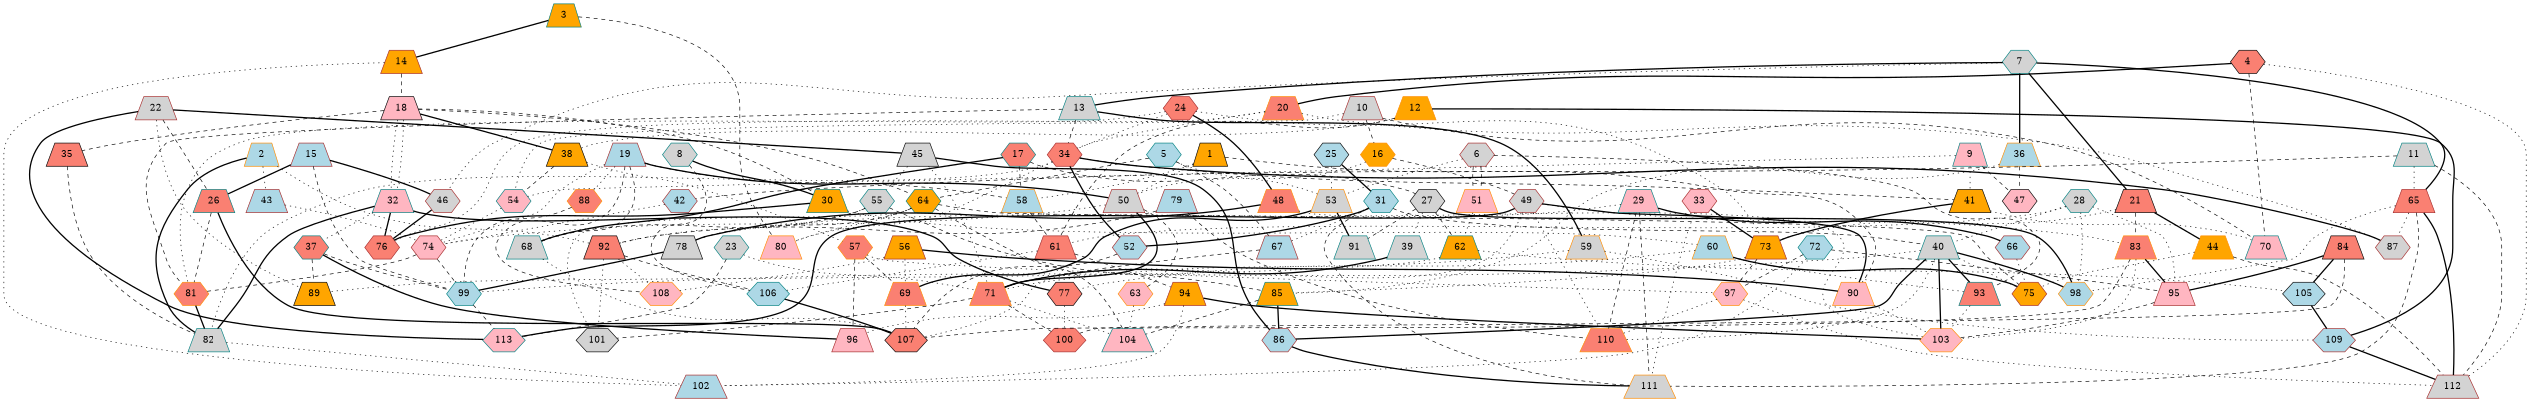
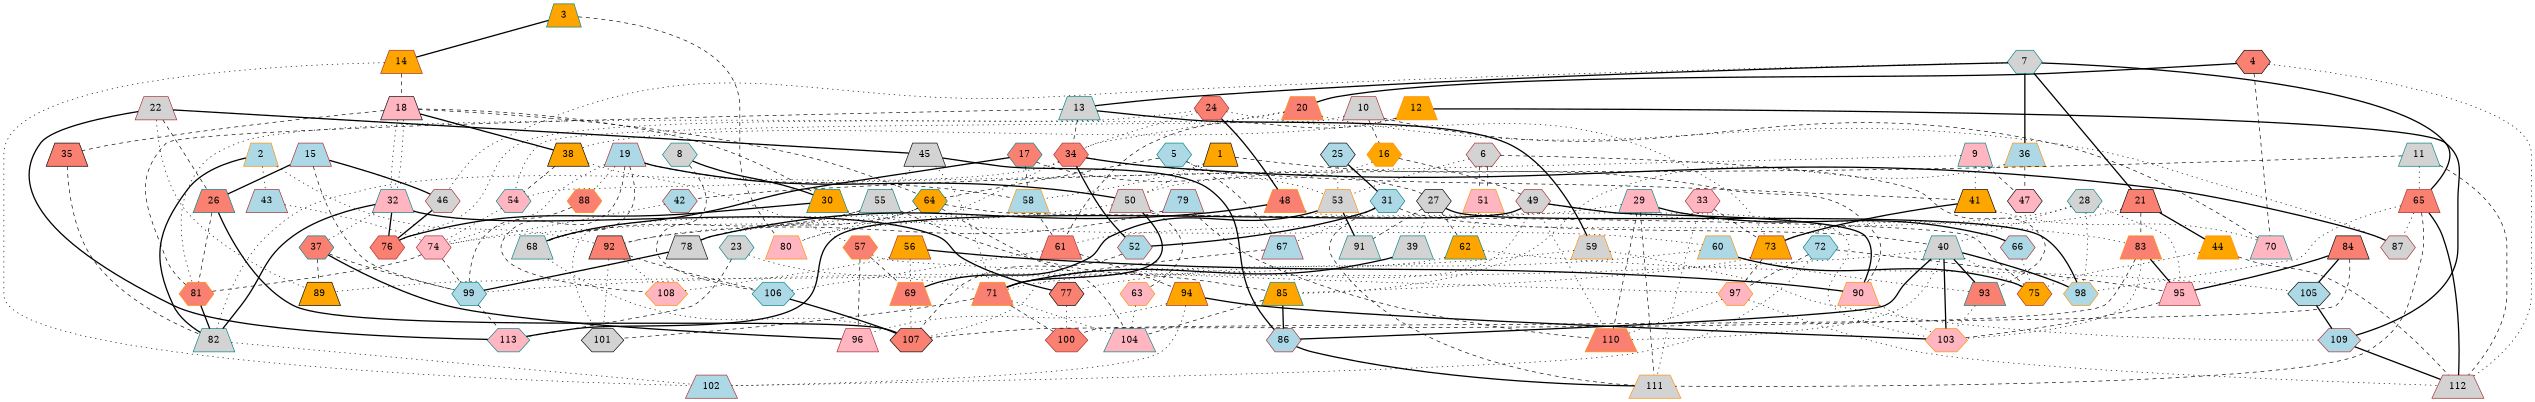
node "55": shape hexagon -> trapezium
edge "33" -- "73": style bold -> dashed
